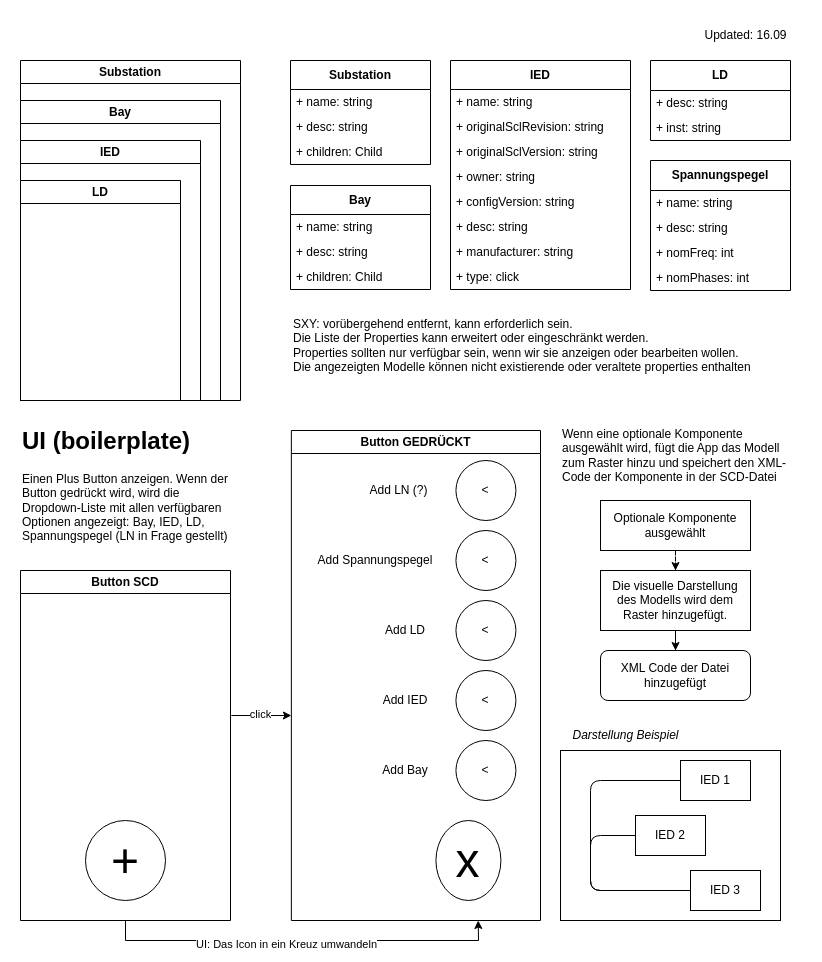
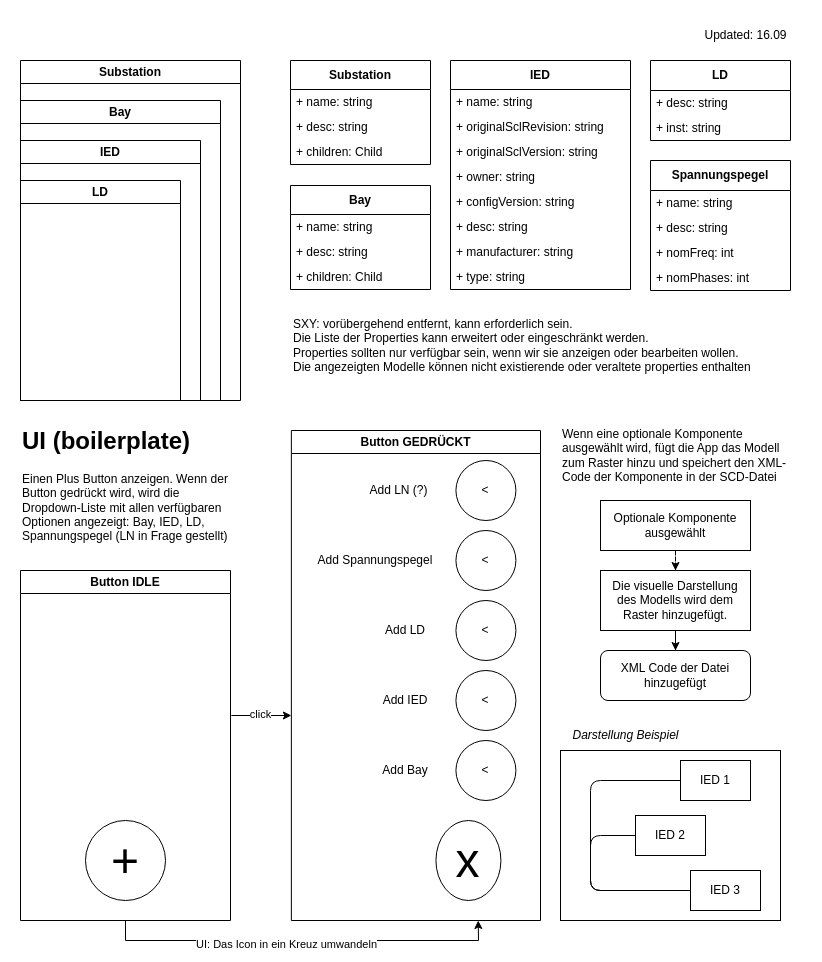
node "+ type: click": label "+ type: click" -> "+ type: string"
node "Button SCD": label "Button SCD" -> "Button IDLE"
